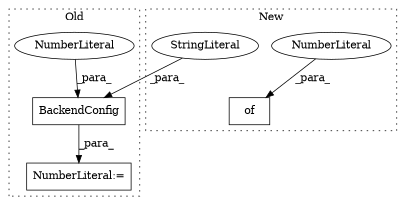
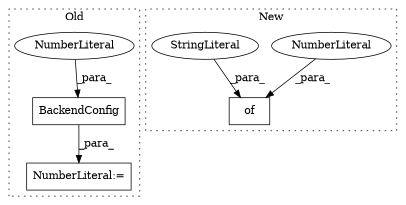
edge "StringLiteral" -> "BackendConfig": now "StringLiteral" -> "of"
